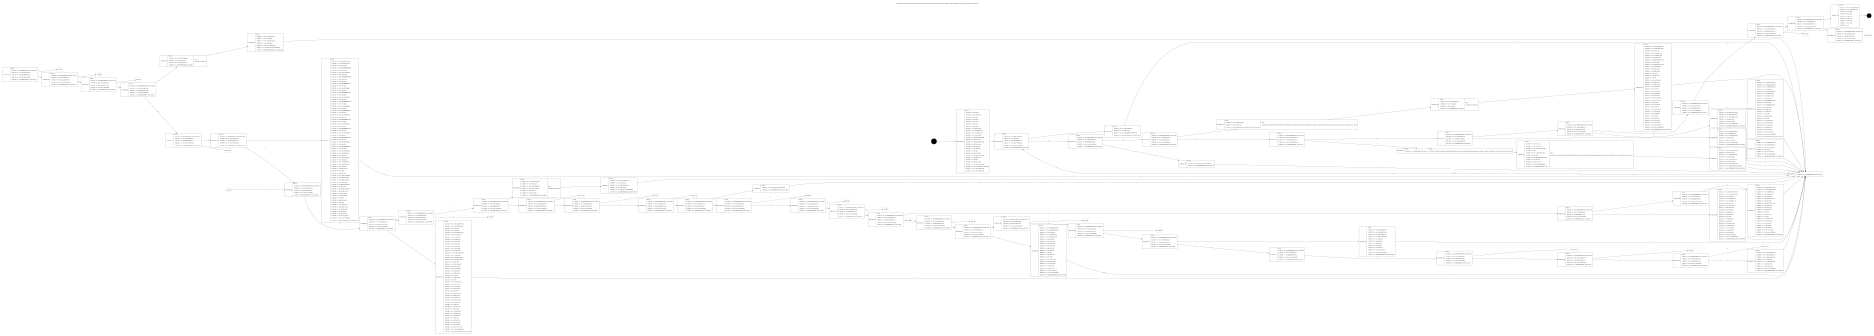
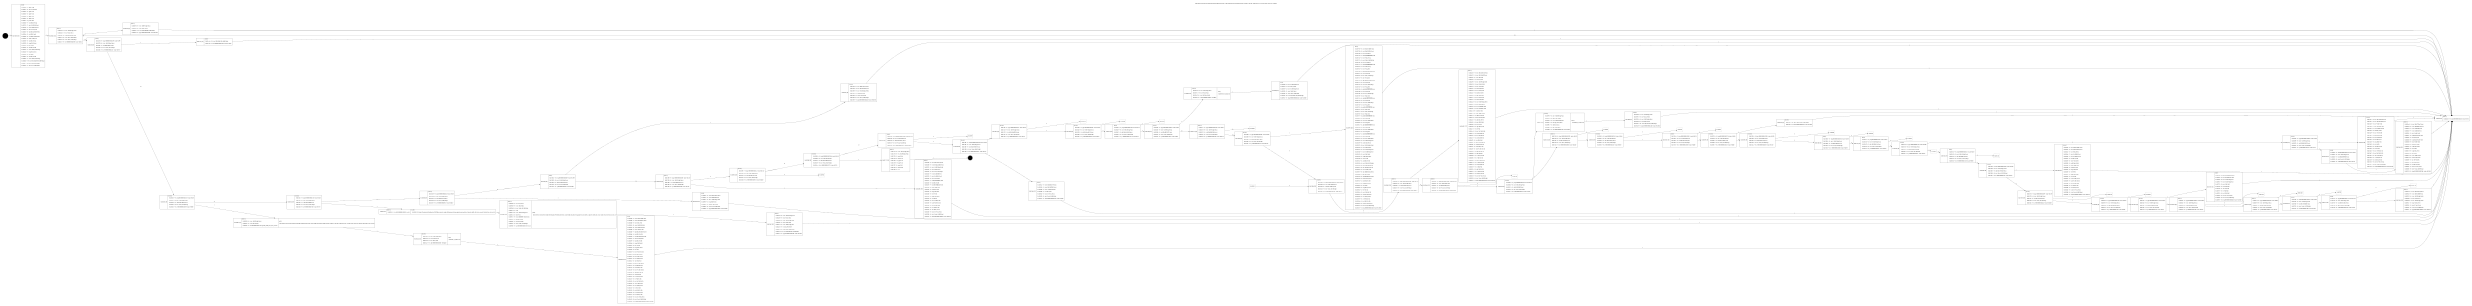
node "0x4013f0 [28]": added
node "0x401e48": added
